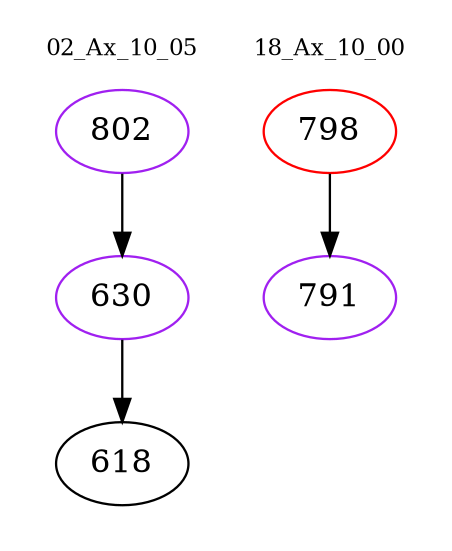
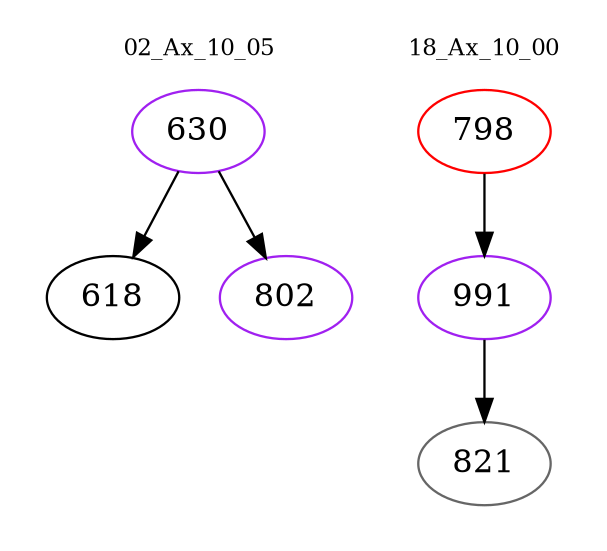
edge "802" -> "630": reversed
node "791": label "791" -> "991"
node "821": added
